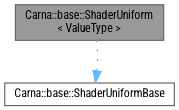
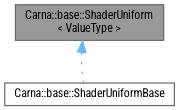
edge "Carna::base::ShaderUniform < ValueType >" -> "Carna::base::ShaderUniformBase": reversed
